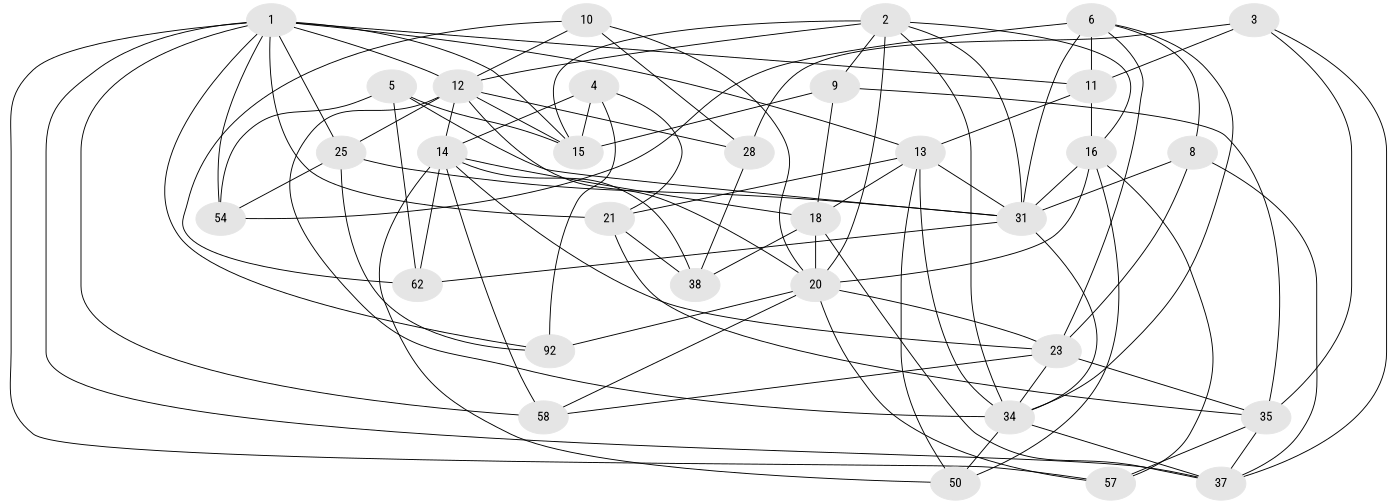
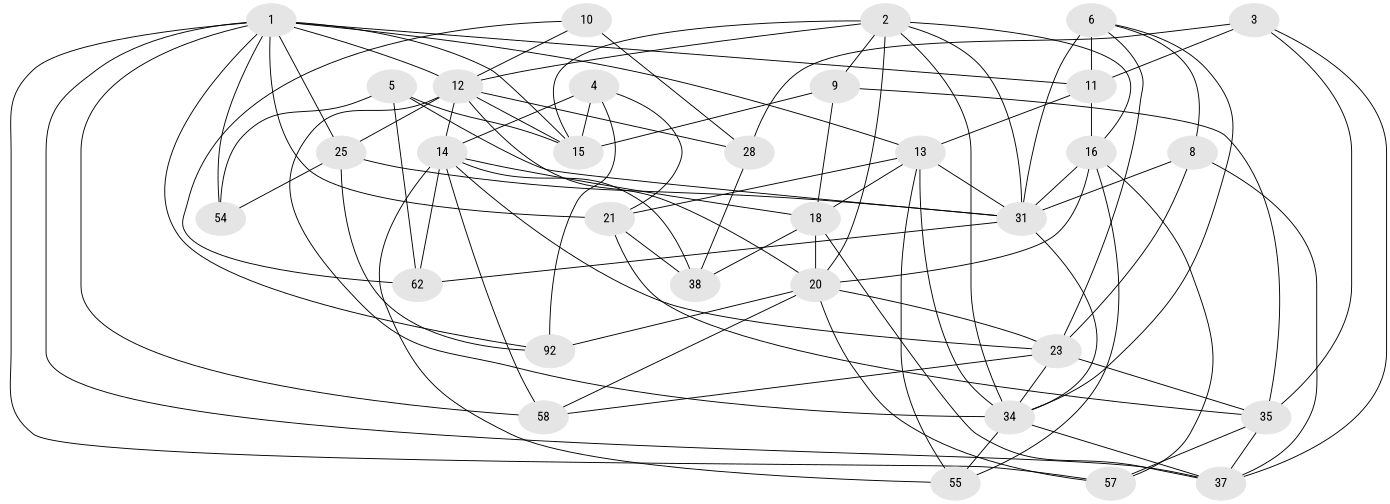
edge "10" -- "20": removed
edge "6" -- "54": removed
node "50": label "50" -> "55"
